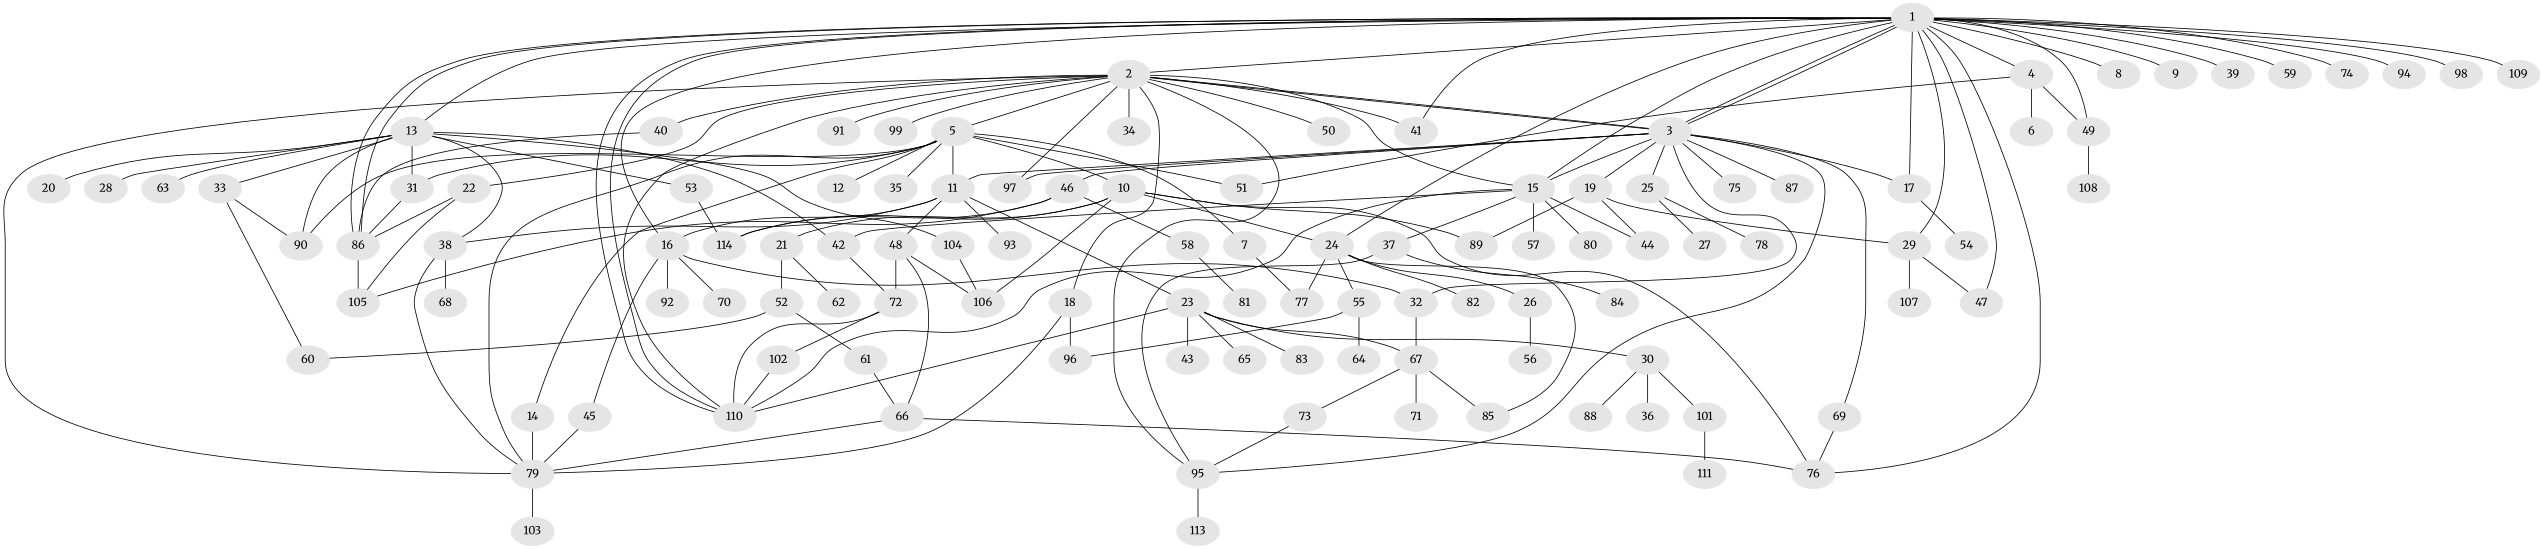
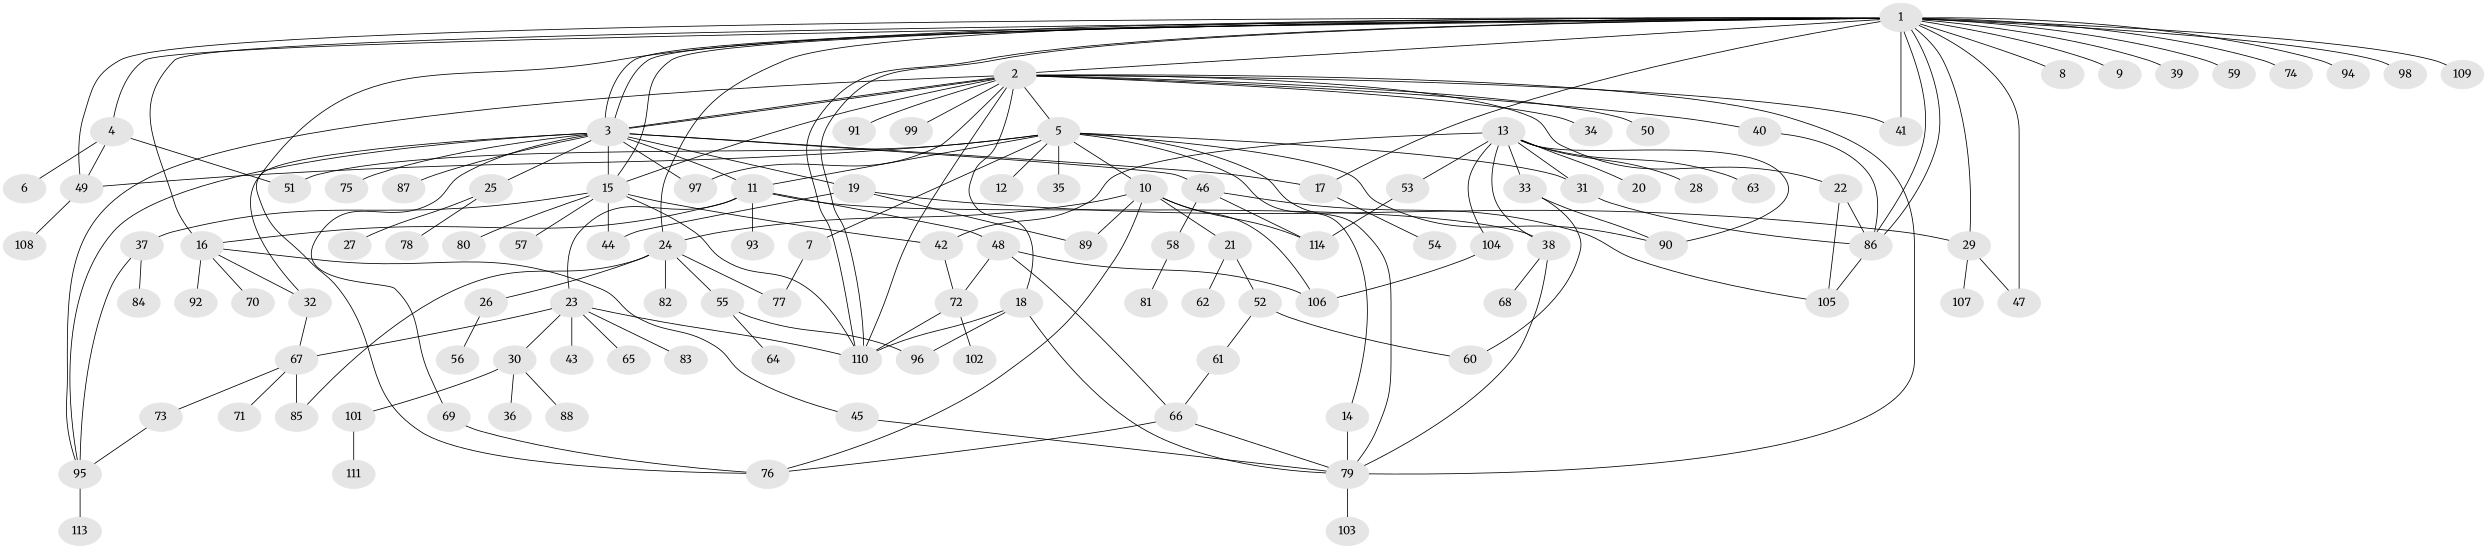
edge "1" -- "13": removed
edge "5" -- "49": added
edge "102" -- "110": now "18" -- "110"
